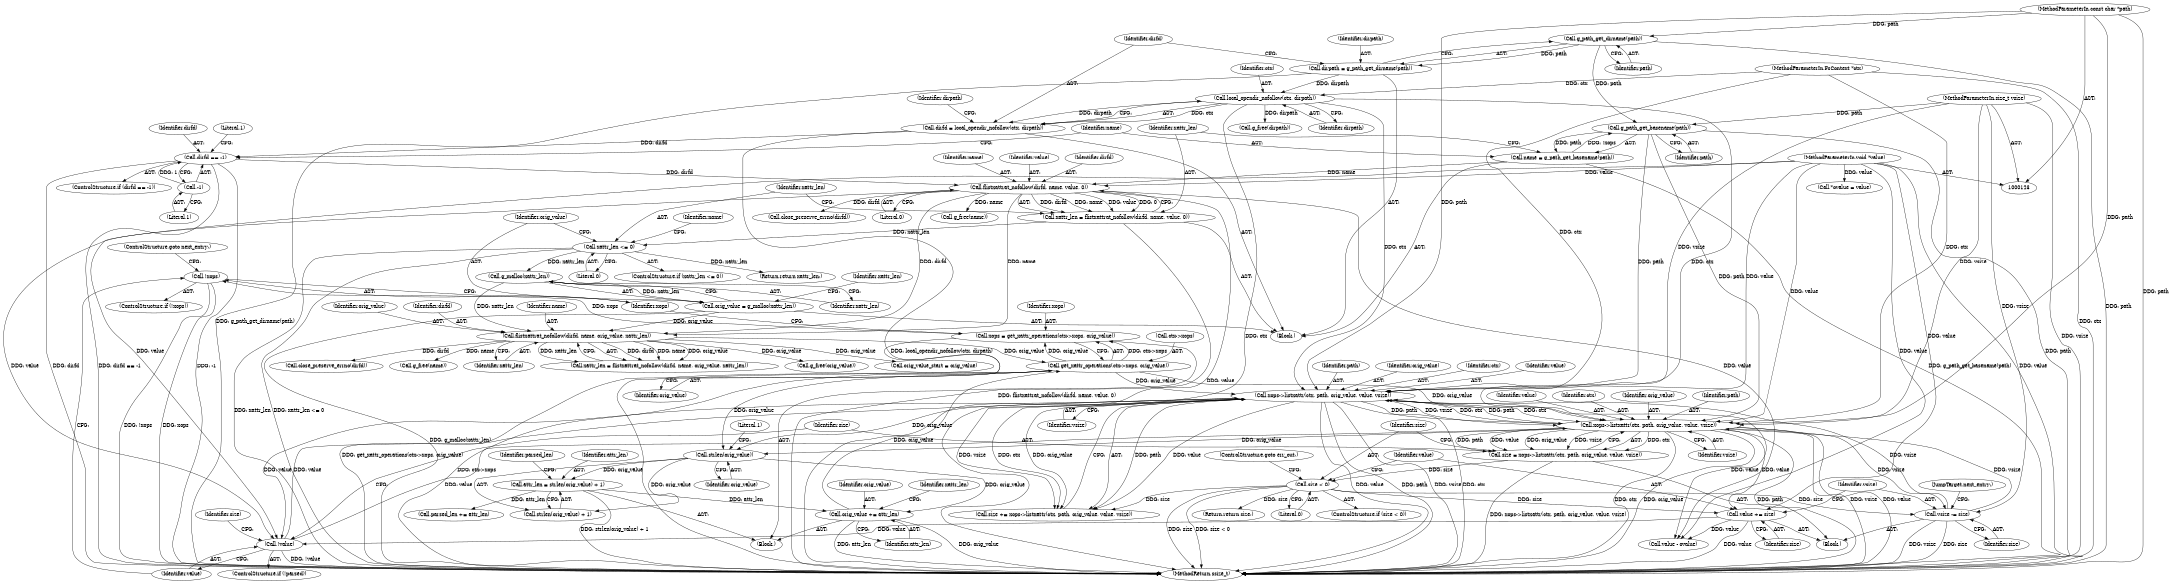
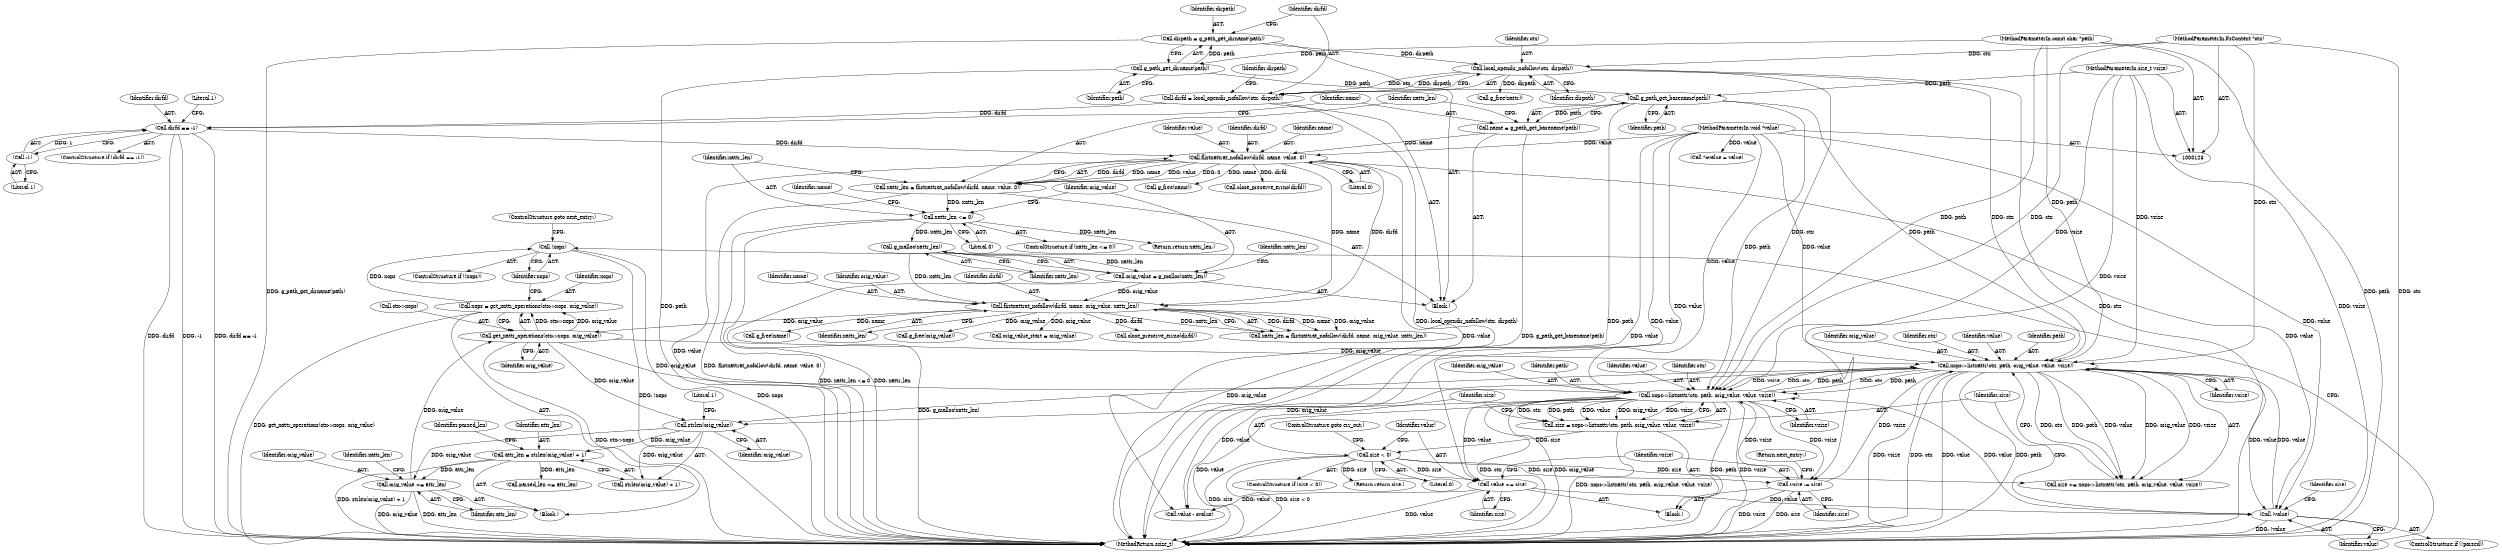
edge "(MethodParameterIn,FsContext *ctx)" -> "1000123": added, label "AST:"
node "(Call,g_free(dirpath))": label "(Call,g_free(dirpath))" -> "(Call,g_free(xattr))"
edge "(Call,name = g_path_get_basename(path))" -> "(Call,g_path_get_basename(path))": label "DDG: !xops" -> "CFG: "
node "(JumpTarget,next_entry:)": label "(JumpTarget,next_entry:)" -> "(Return,next_entry:)"
